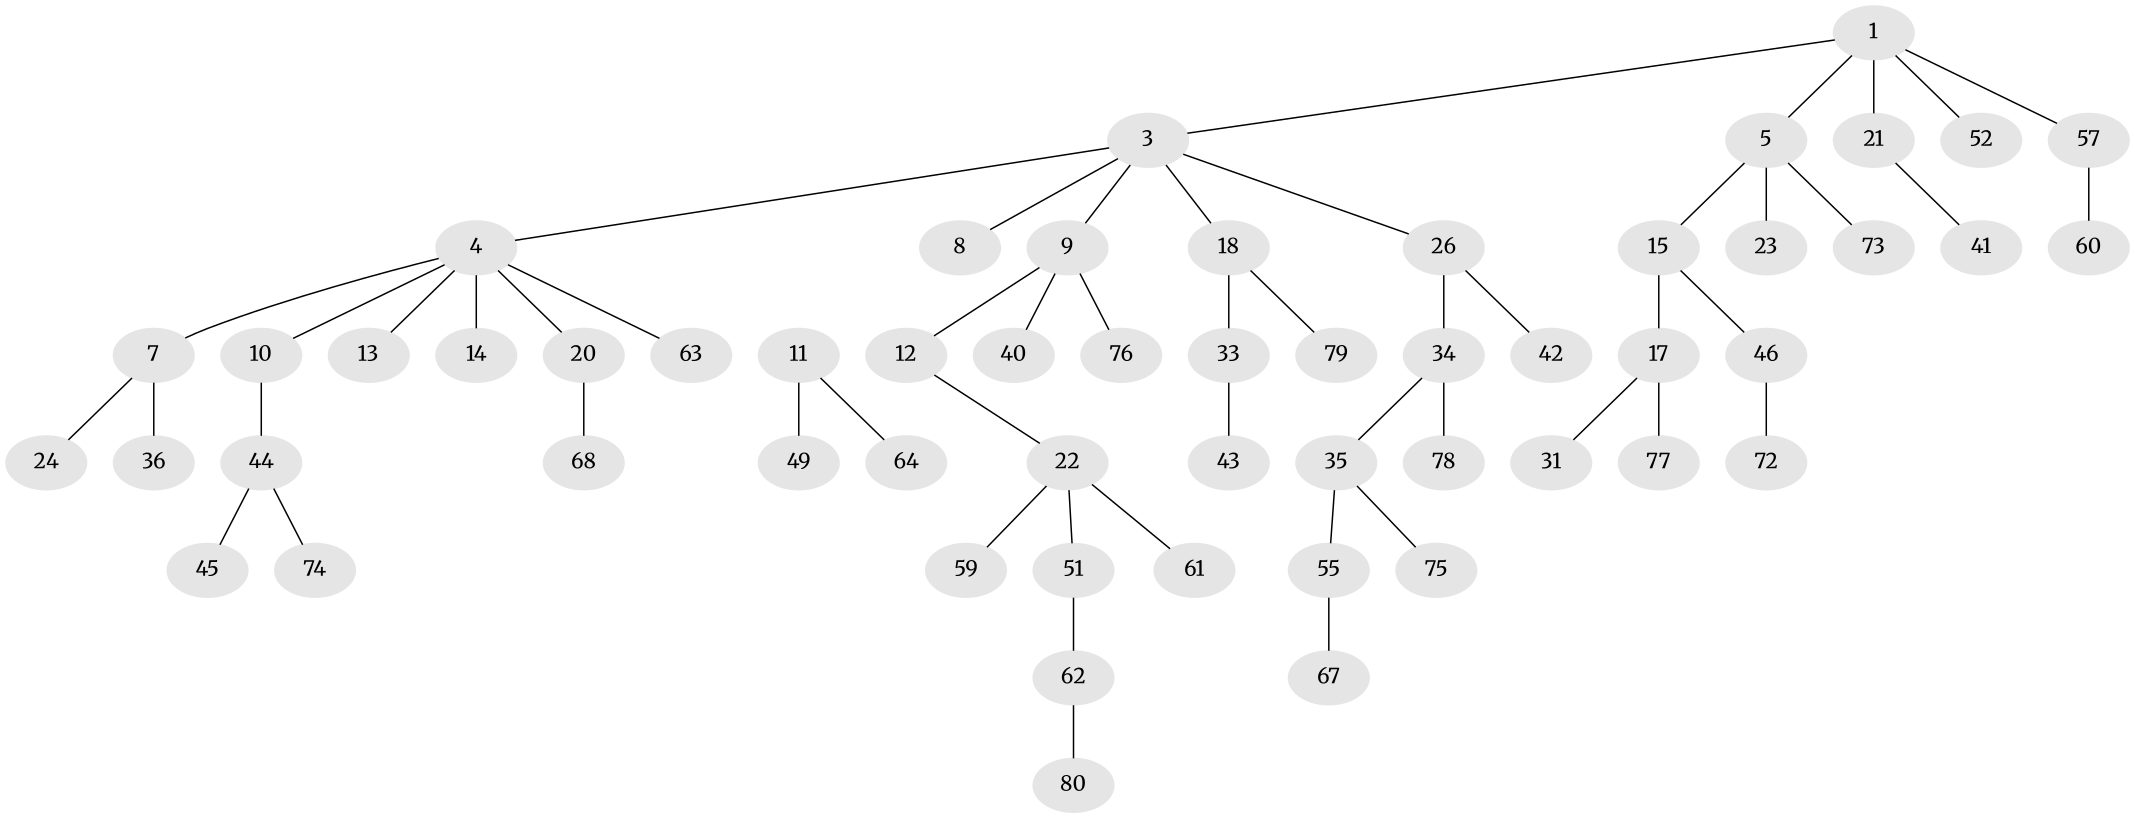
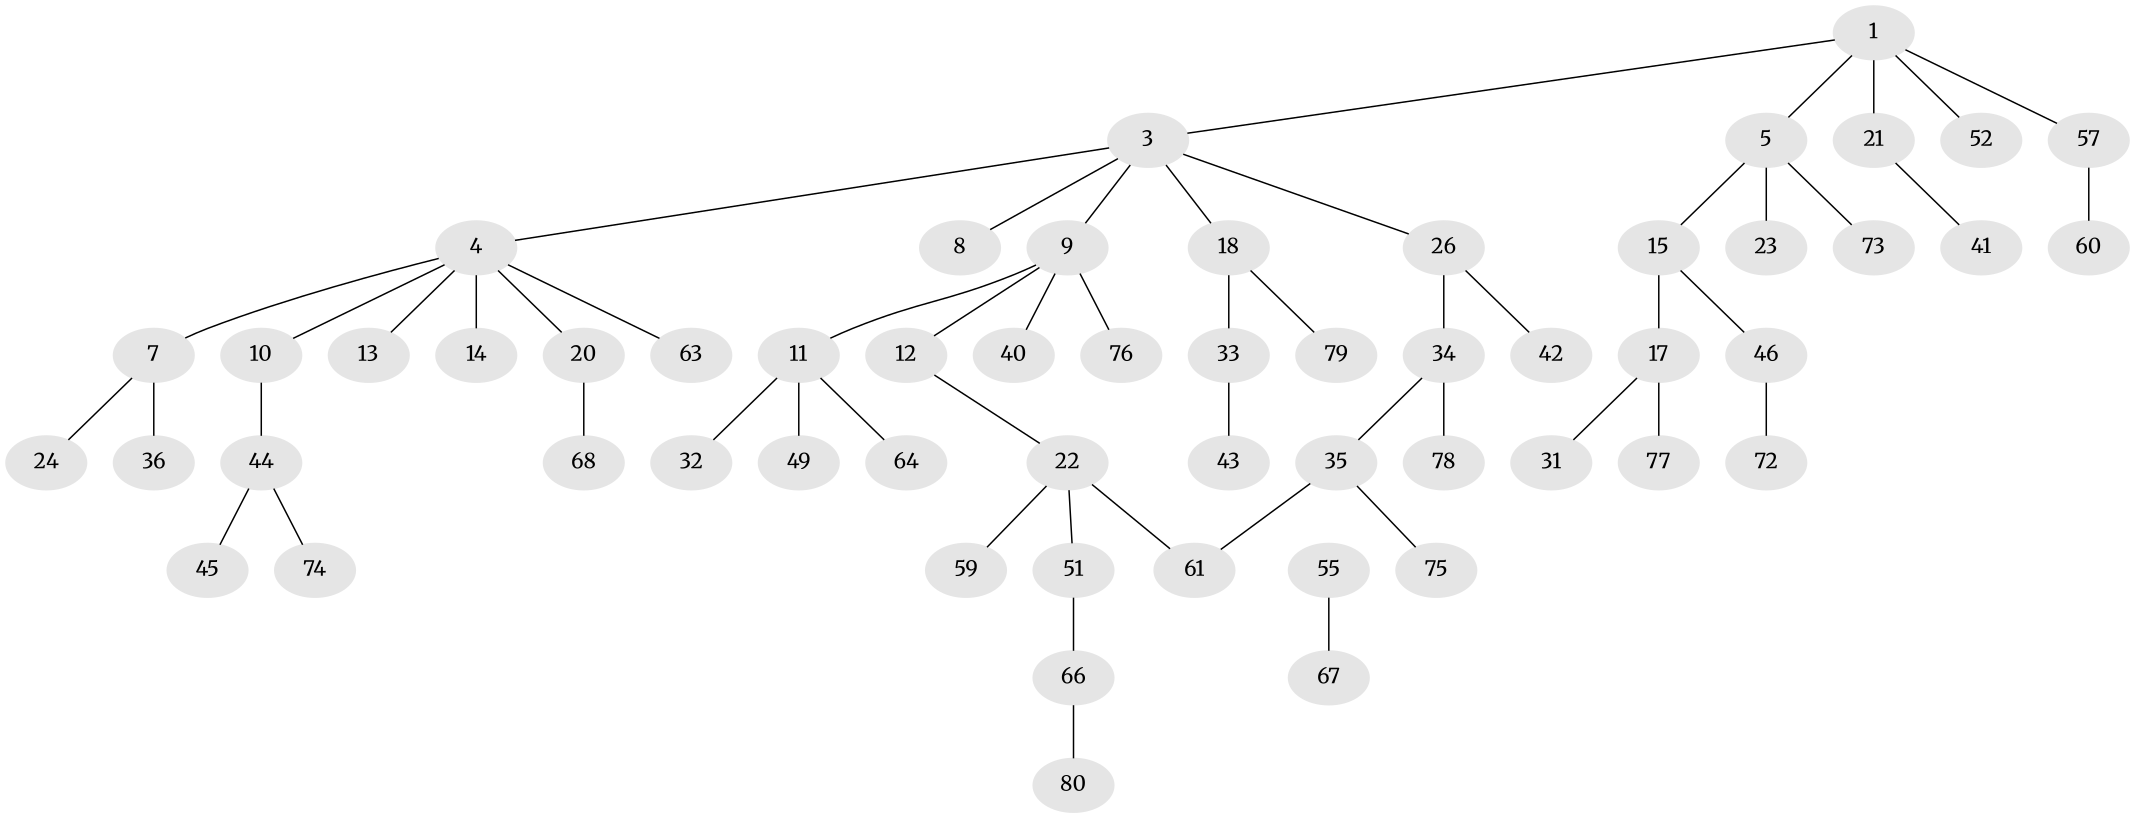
edge "9" -- "11": added
node "32": added
edge "35" -- "55": now "35" -- "61"
node "62": label "62" -> "66"
